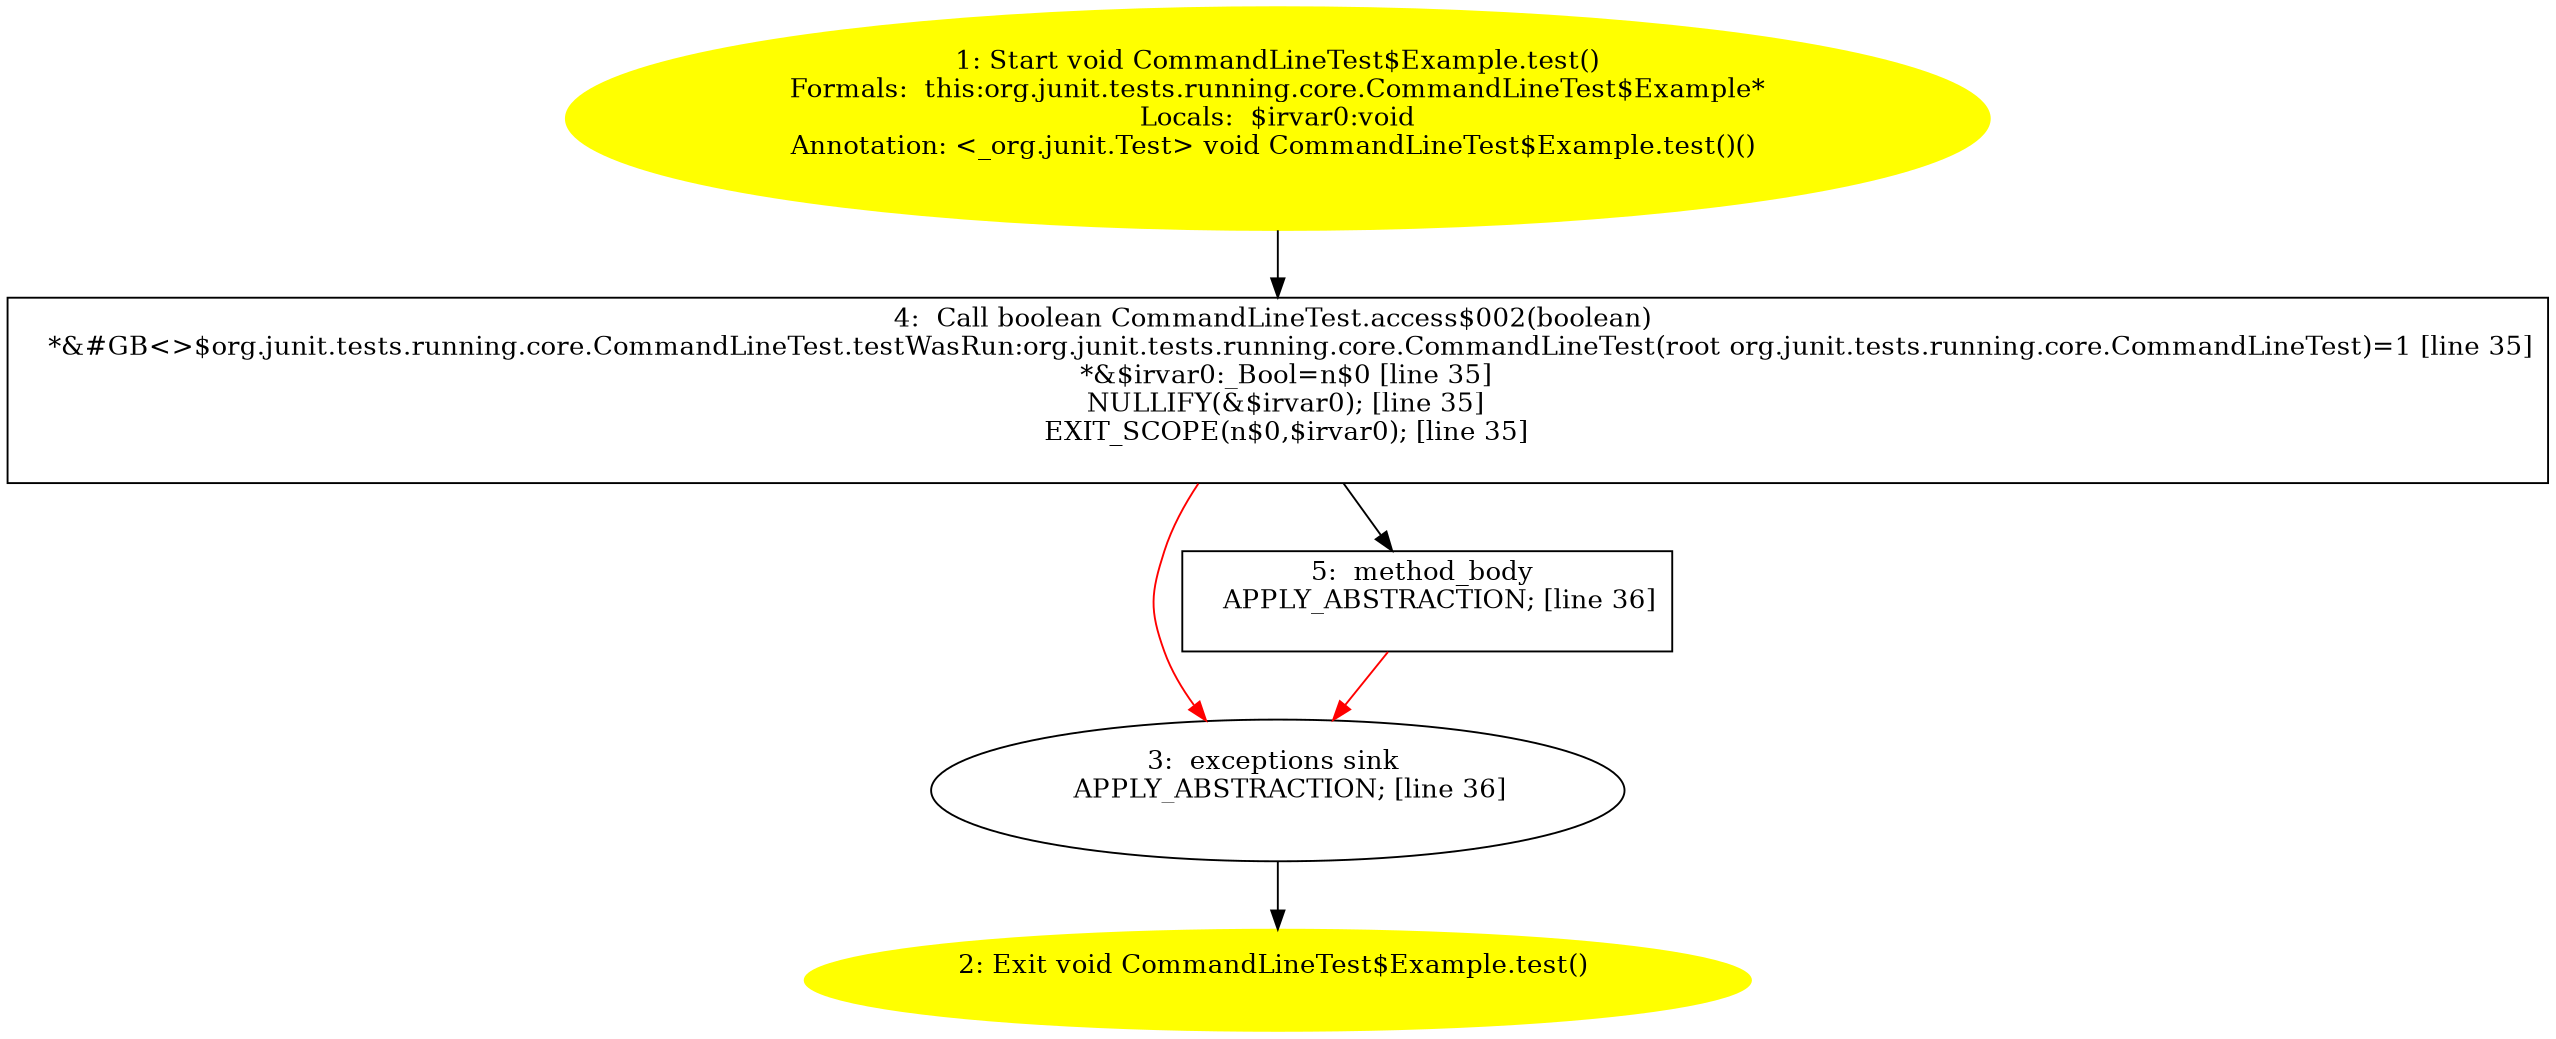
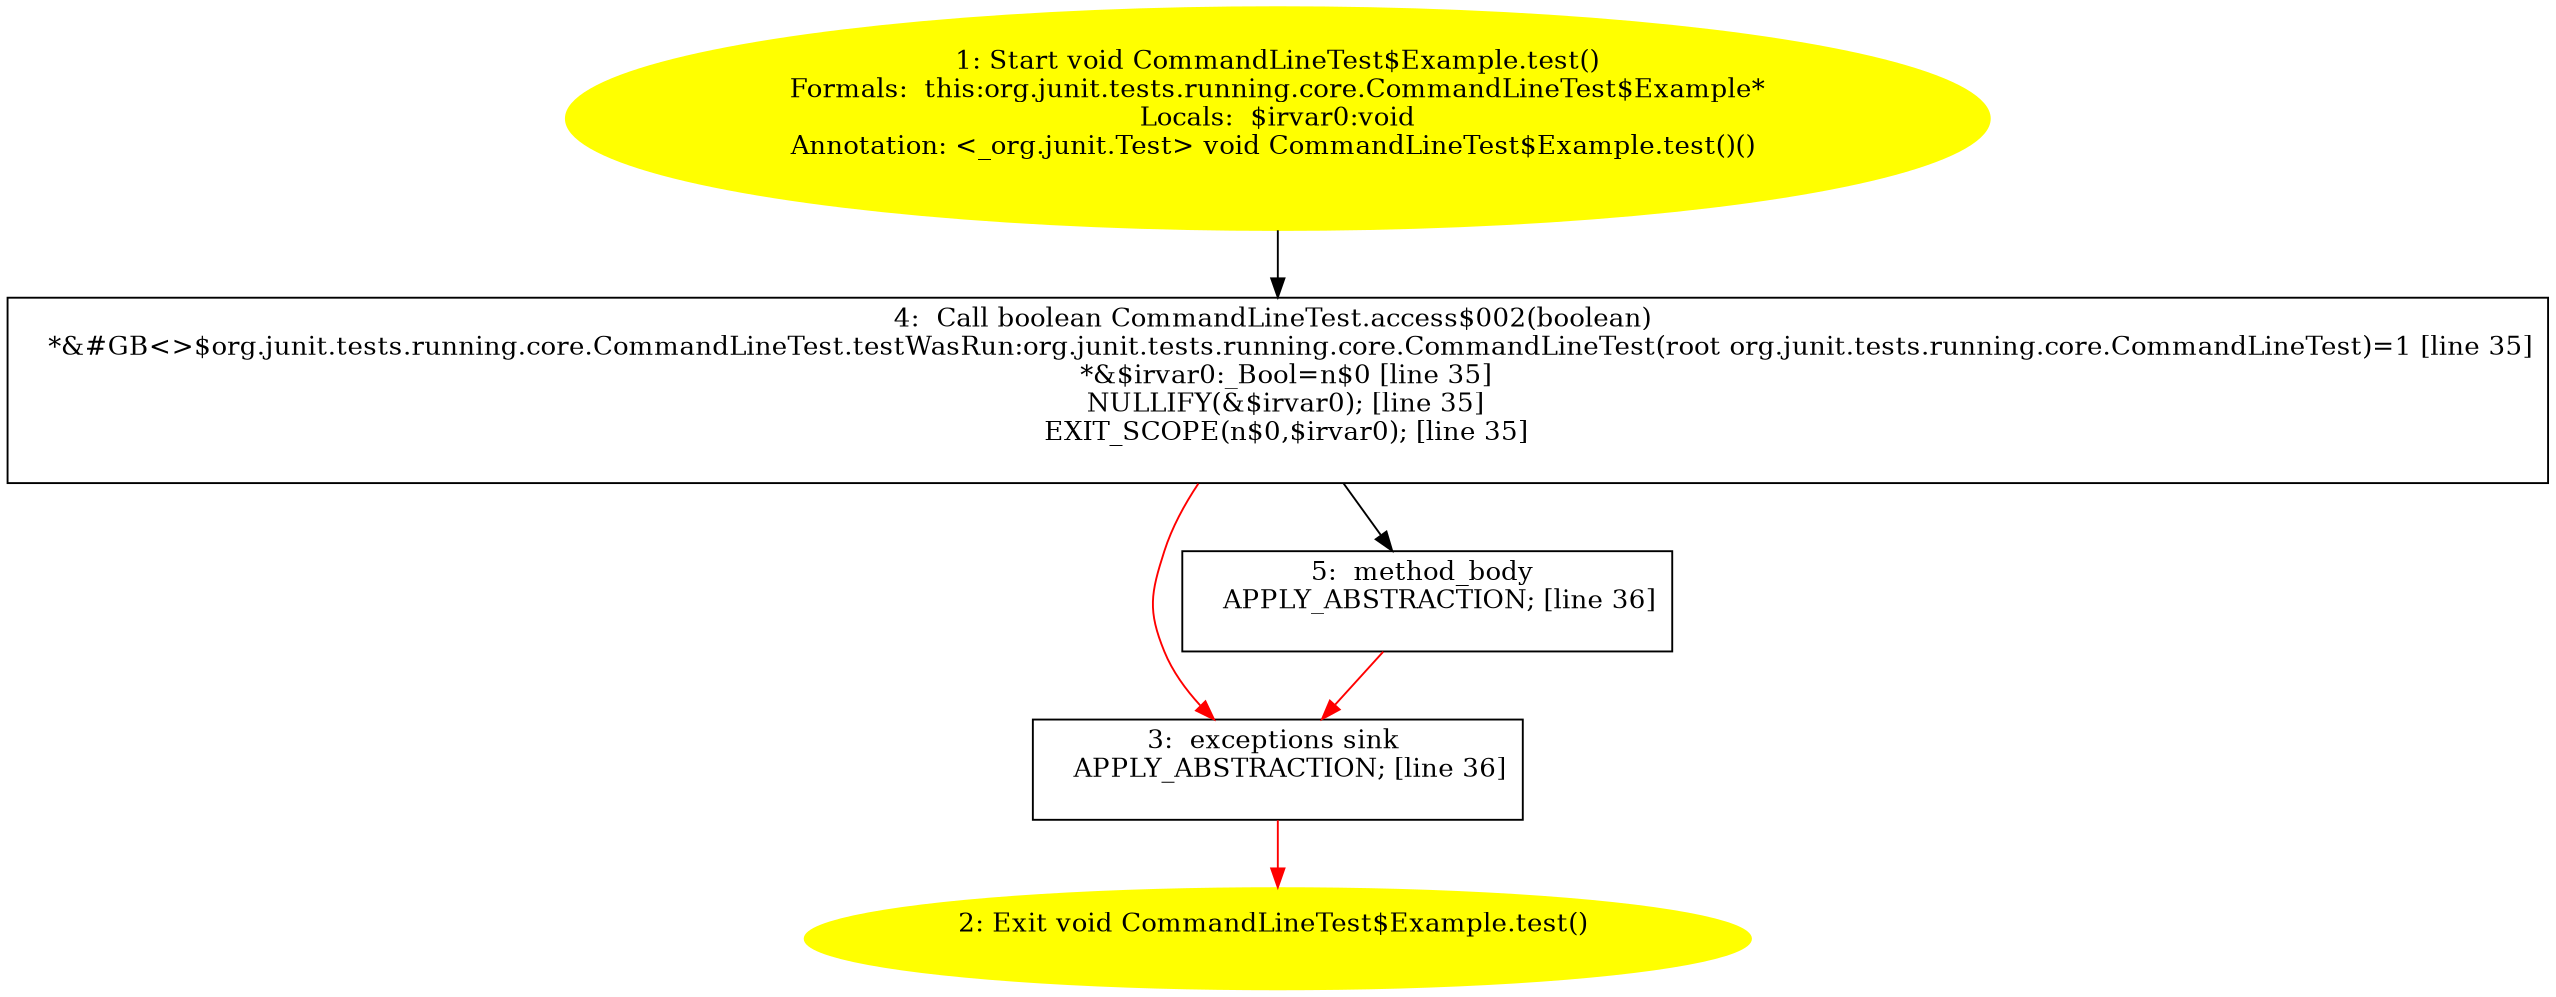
node "3:  exceptions sink APPLY_ABSTRACTION; [line 36]": shape ellipse -> box
edge "3:  exceptions sink APPLY_ABSTRACTION; [line 36]" -> "2: Exit void CommandLineTest$Example.test()": color black -> red
